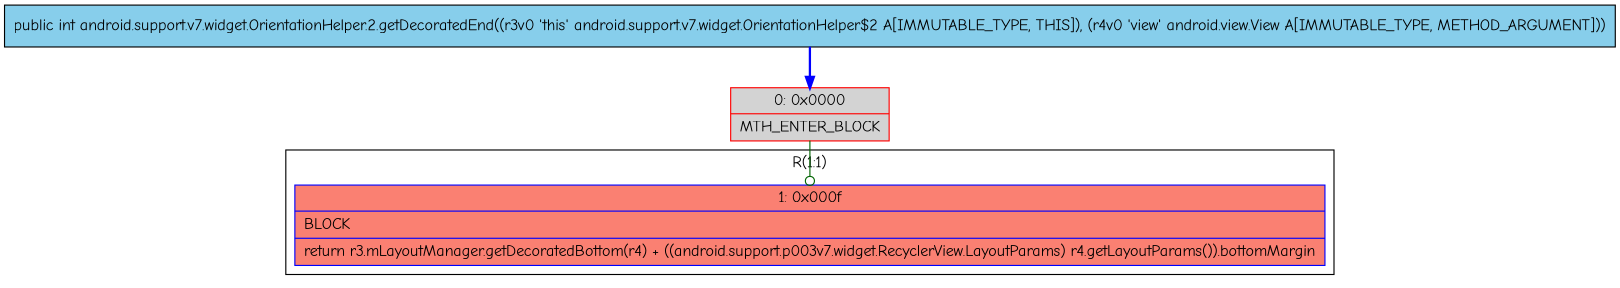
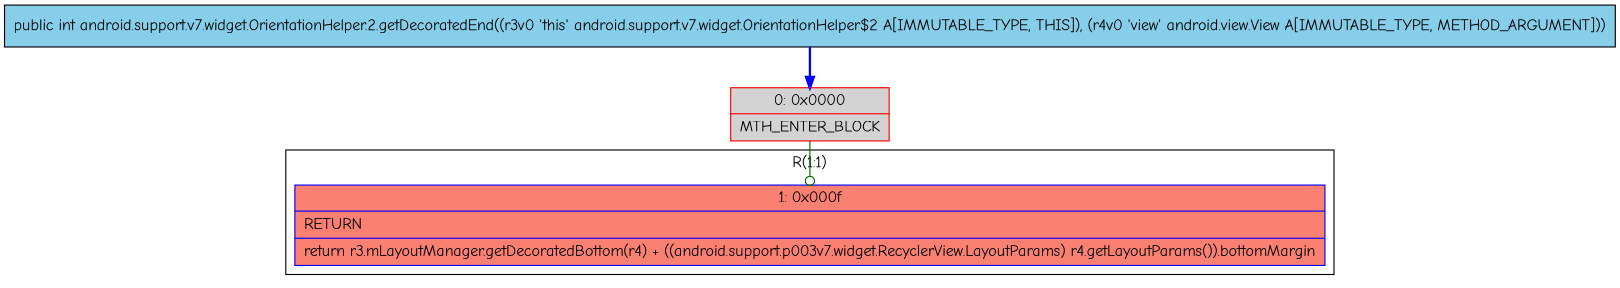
node "1: 0x000f": text "BLOCK" -> "RETURN"
